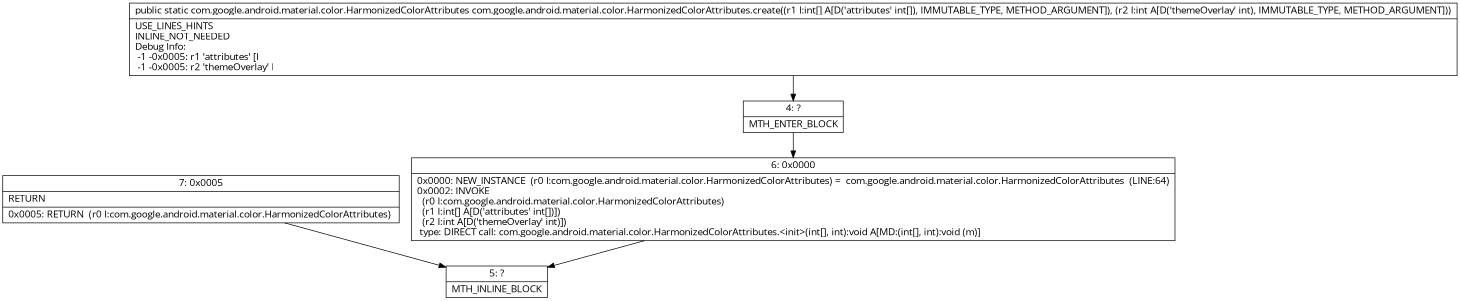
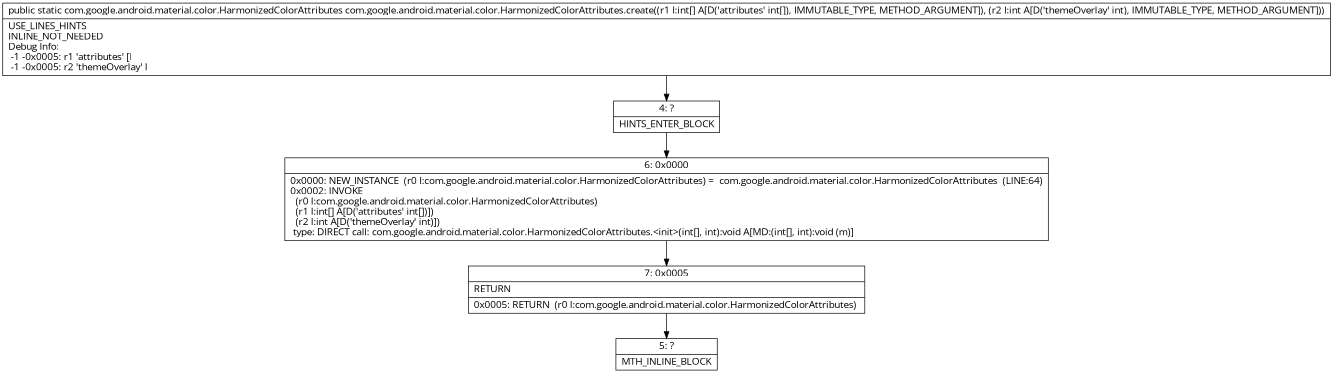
node "4: ?": text "MTH_ENTER_BLOCK" -> "HINTS_ENTER_BLOCK"
edge "6: 0x0000" -> "5: ?": now "6: 0x0000" -> "7: 0x0005"
